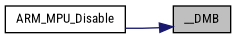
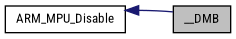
edge "ARM_MPU_Disable" -> "__DMB": reversed
